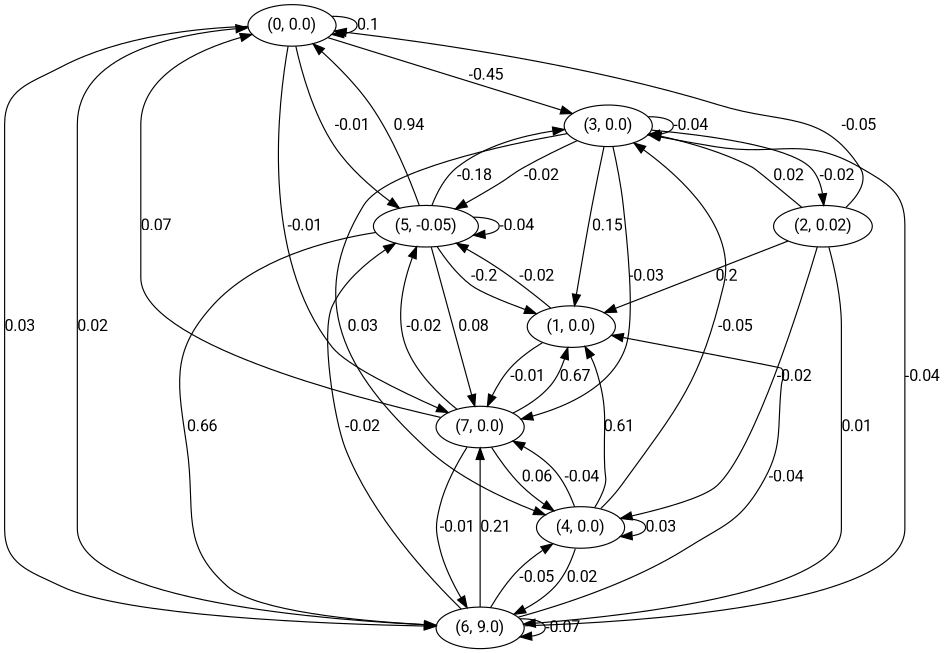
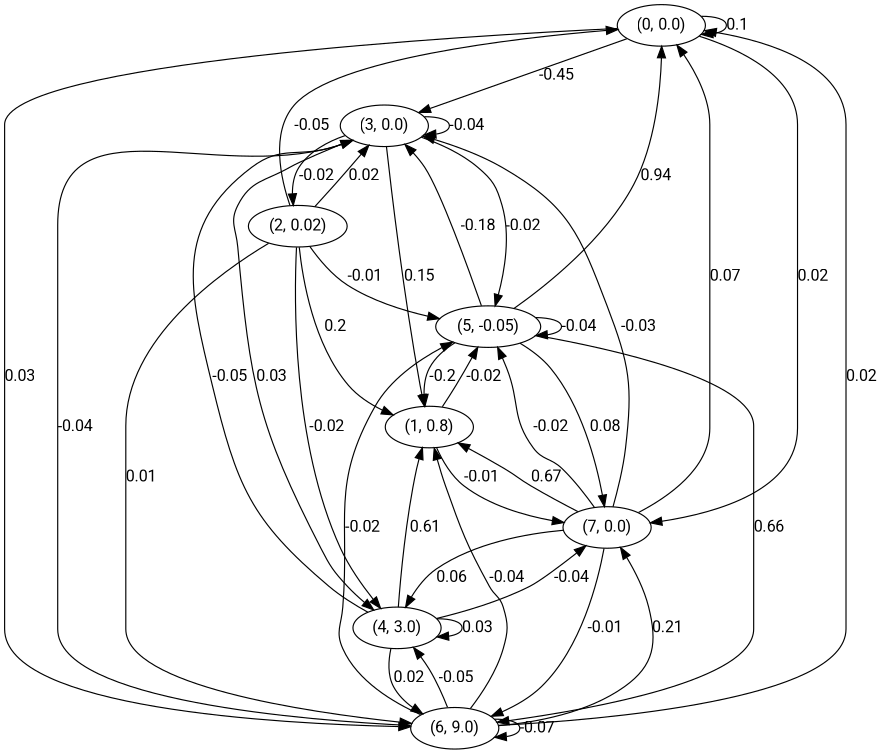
edge "(0, 0.0)" -> "(5, -0.05)": now "(2, 0.02)" -> "(5, -0.05)"
edge "(0, 0.0)" -> "(7, 0.0)": label "-0.01" -> "0.02"
edge "(3, 0.0)" -> "(7, 0.0)": reversed
node "(1, 0.0)": label "(1, 0.0)" -> "(1, 0.8)"
node "(4, 0.0)": label "(4, 0.0)" -> "(4, 3.0)"
